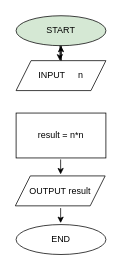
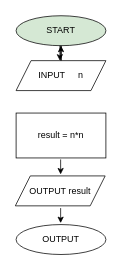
node "END": label "END" -> "OUTPUT"
